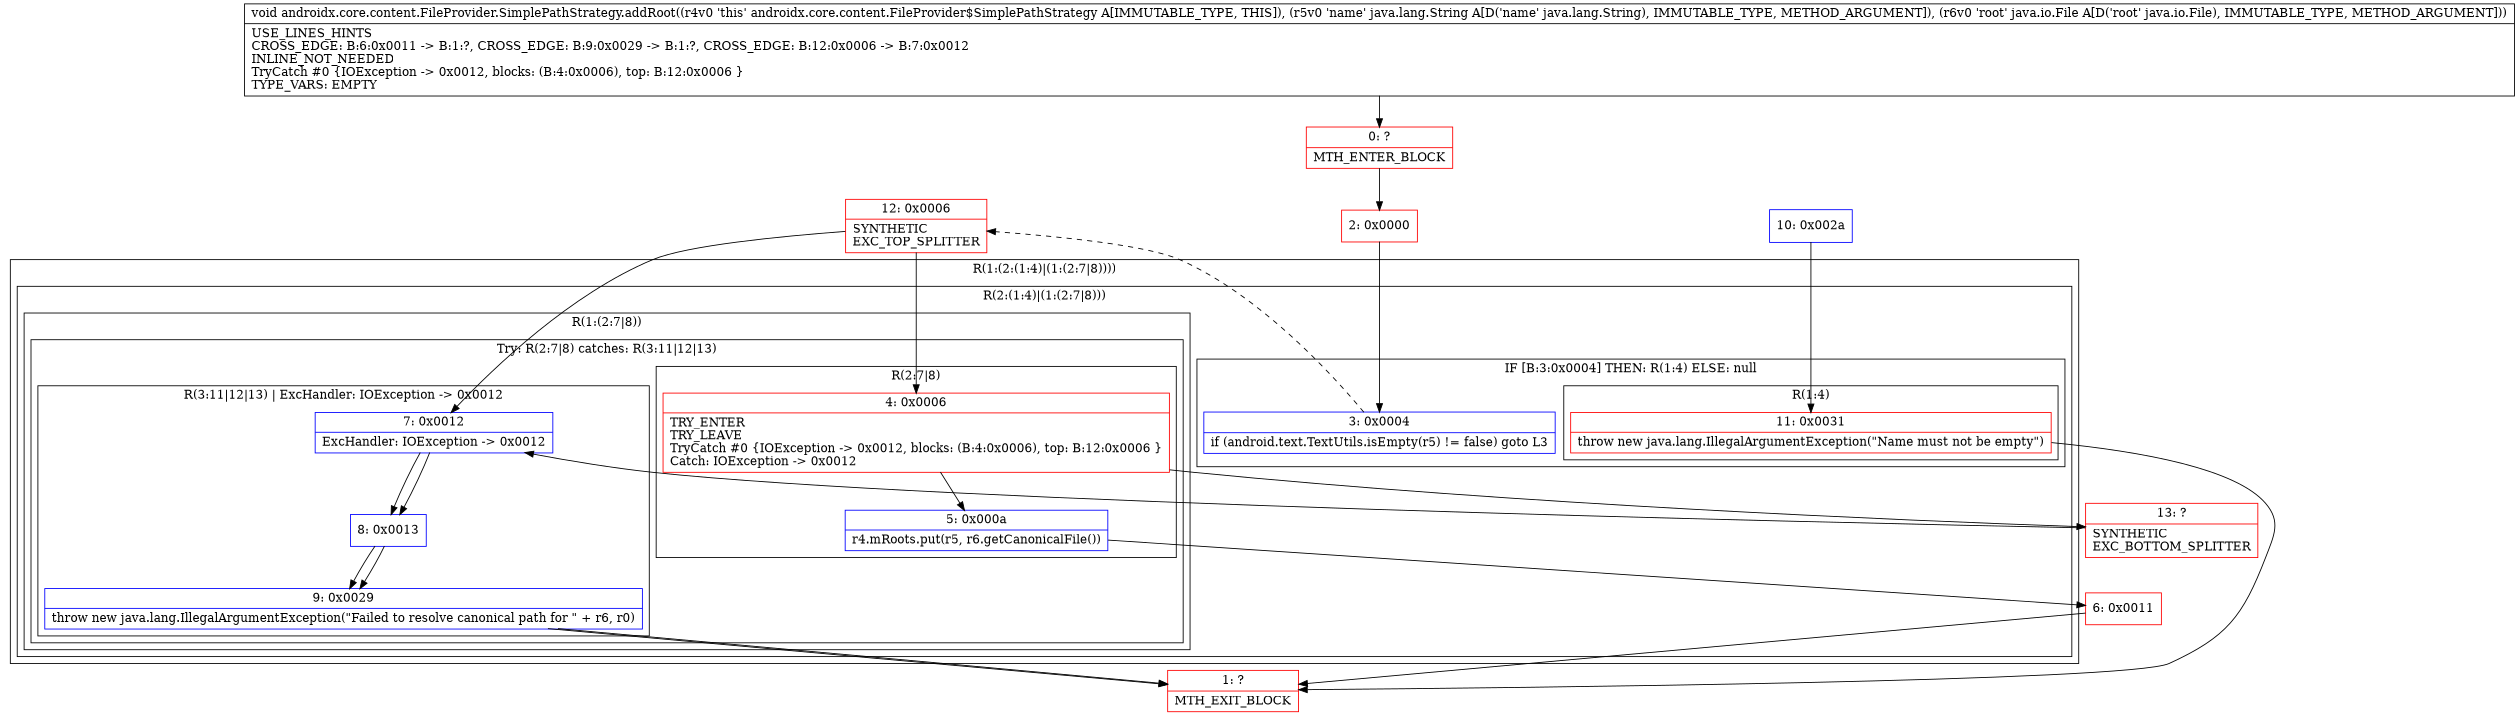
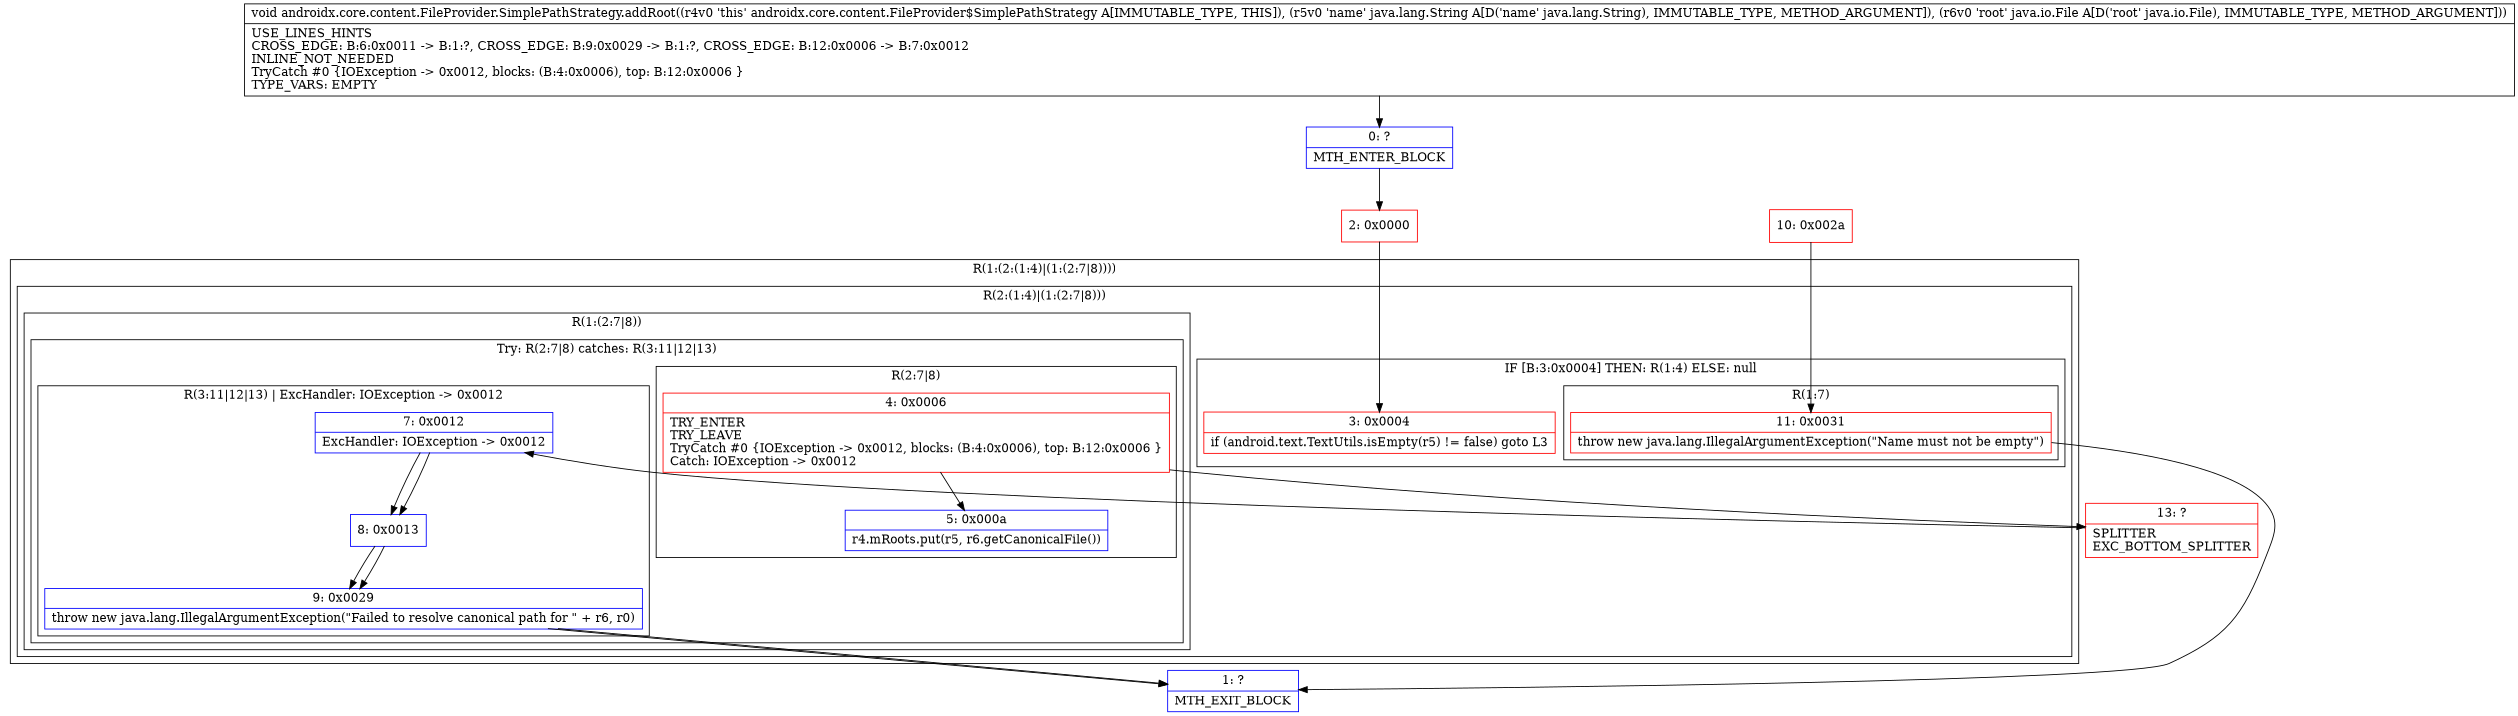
node "0: ?": color red -> blue
node "12: 0x0006": removed
node "10: 0x002a": color blue -> red
cluster "R(1:4)": label "R(1:4)" -> "R(1:7)"
node "3: 0x0004": color blue -> red
node "13: ?": text "SYNTHETIC" -> "SPLITTER"
node "6: 0x0011": removed
node "1: ?": color red -> blue
